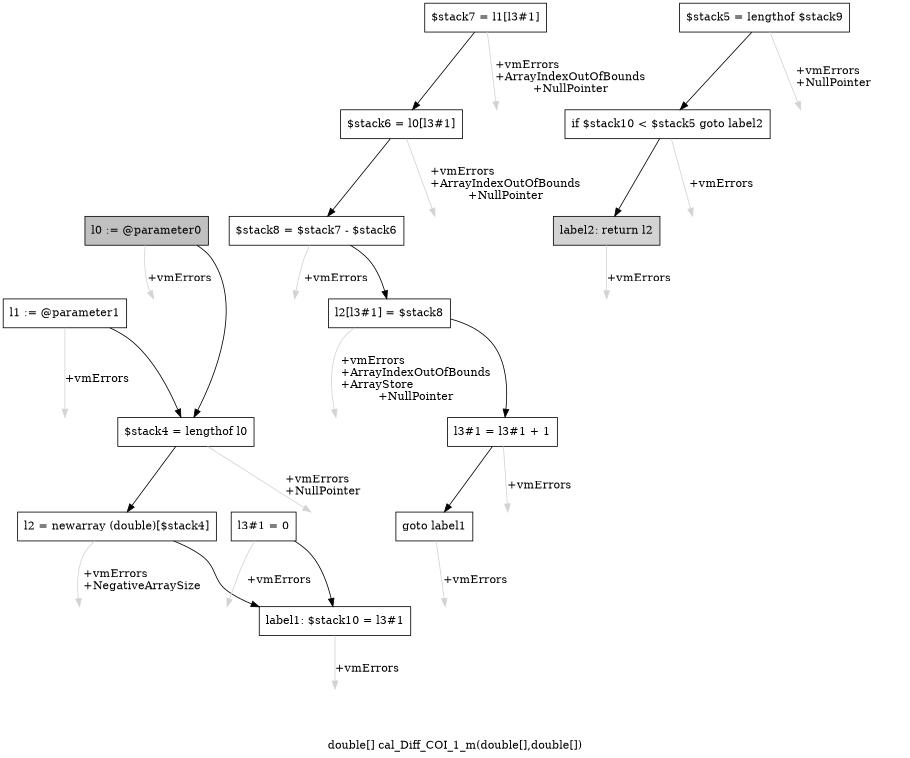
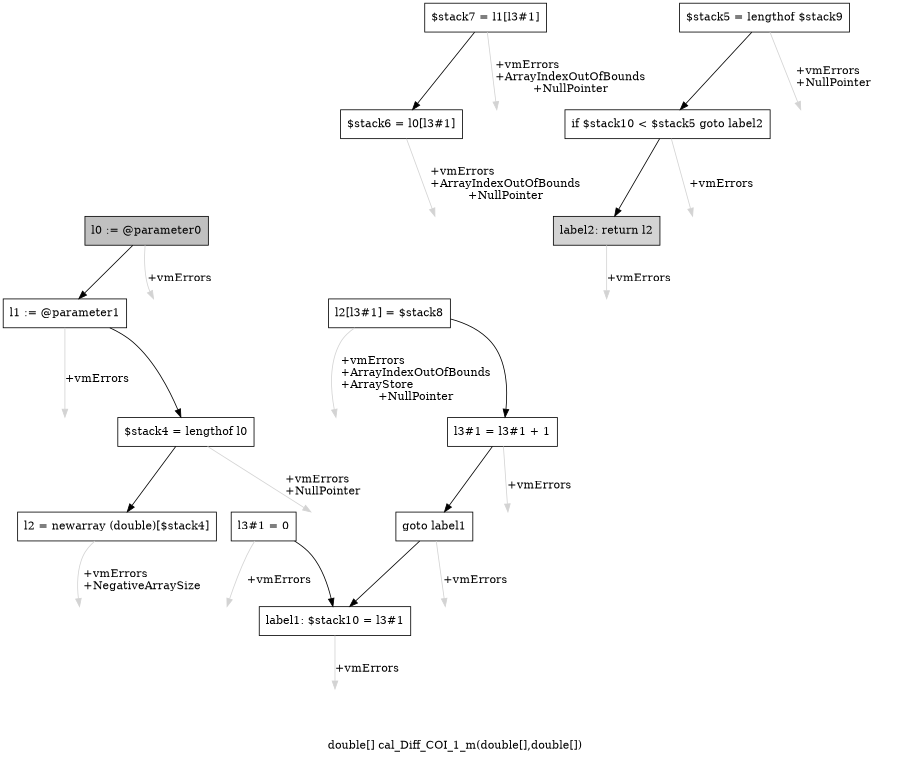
node "$stack8 = $stack7 - $stack6": removed
edge "l0 := @parameter0" -> "$stack4 = lengthof l0": now "l0 := @parameter0" -> "l1 := @parameter1"
edge "l2 = newarray (double)[$stack4]" -> "label1: $stack10 = l3#1": now "goto label1" -> "label1: $stack10 = l3#1"
